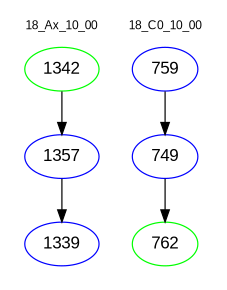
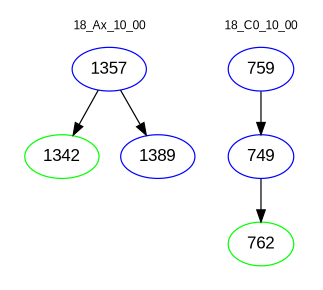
edge "1342" -> "1357": reversed
node "1339": label "1339" -> "1389"
